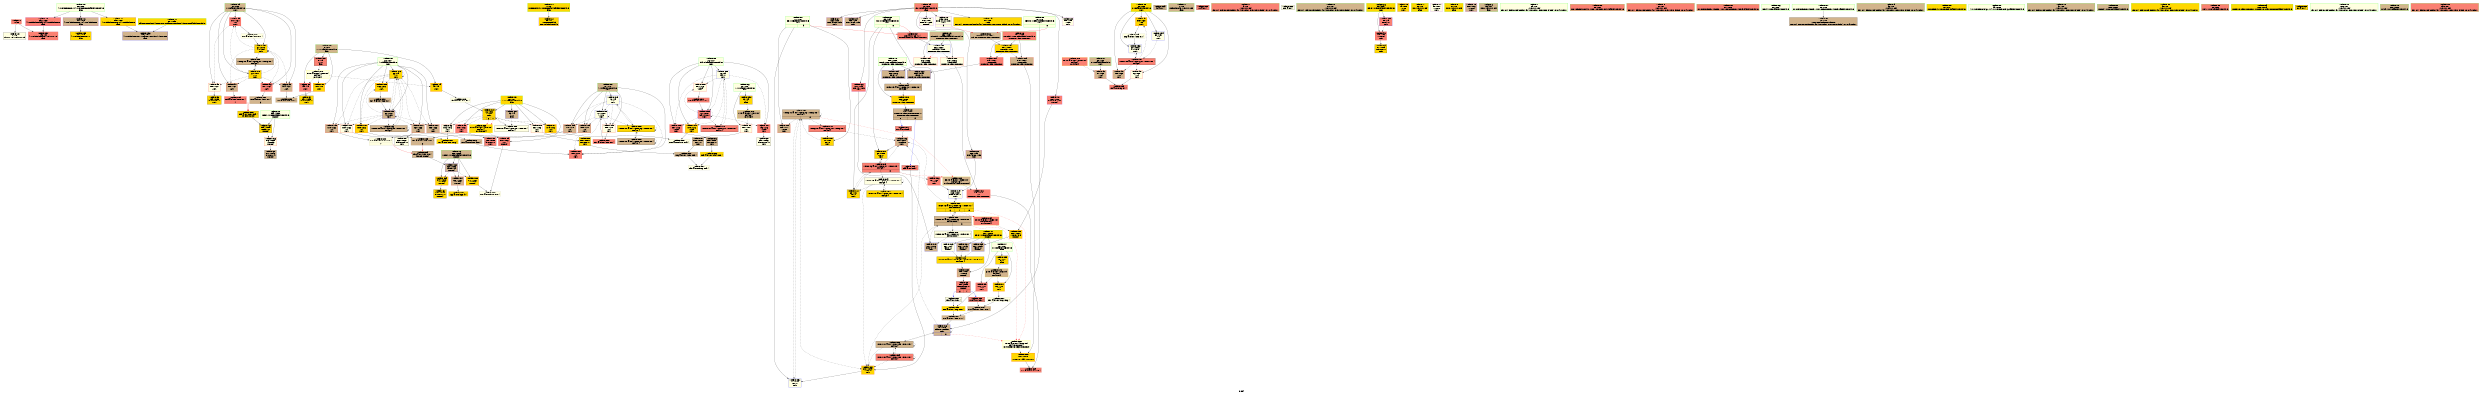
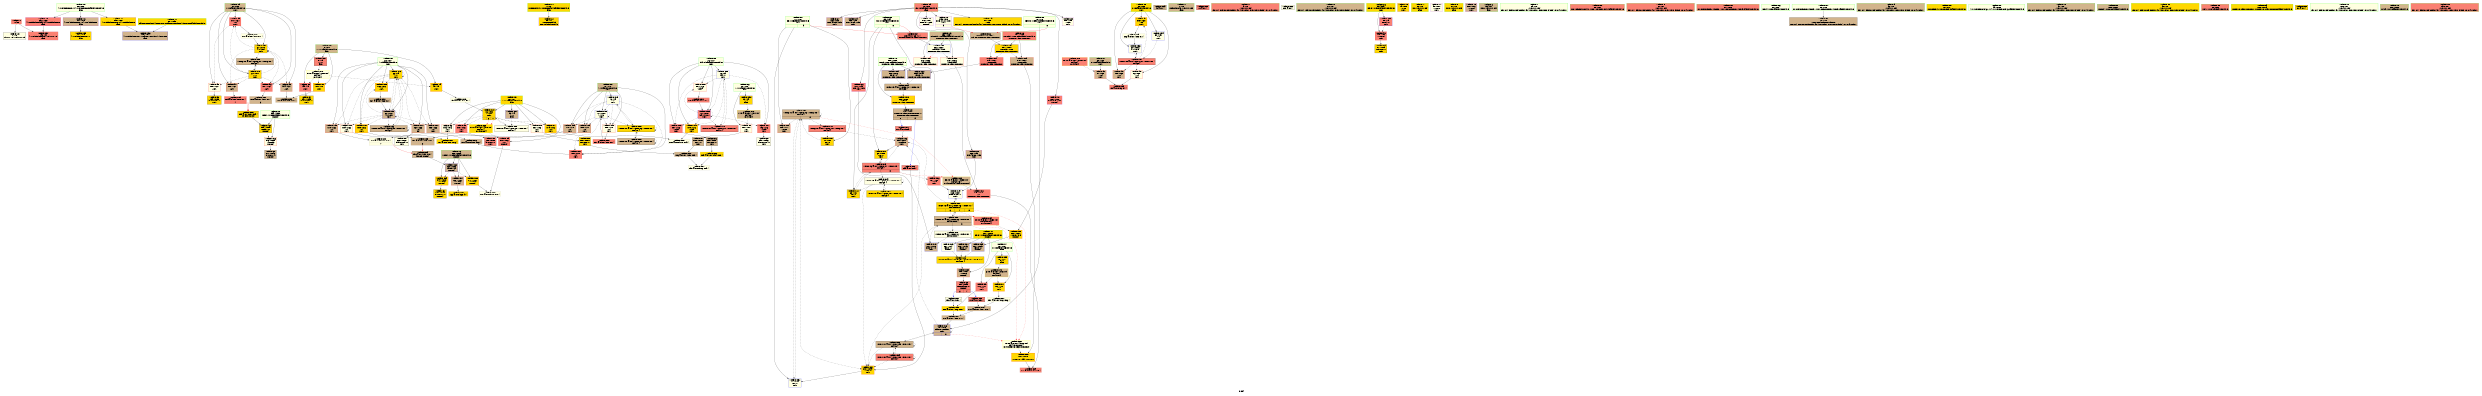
node "NodeID: 104": text "main" -> "call"
node "NodeID: 210": text "142 = Binary(140, 141, )" -> "142 = ZNSt(140, 141, )"
edge "NodeID: 226" -> "NodeID: 107": reversed
